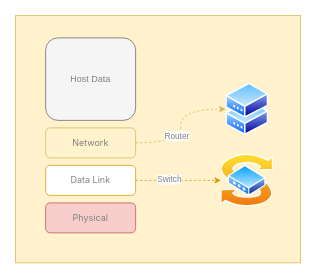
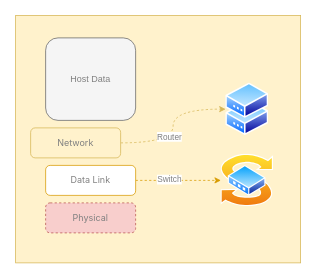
node "Network": moved (90, 143) -> (75, 143)
node "Physical": style solid -> dashed
